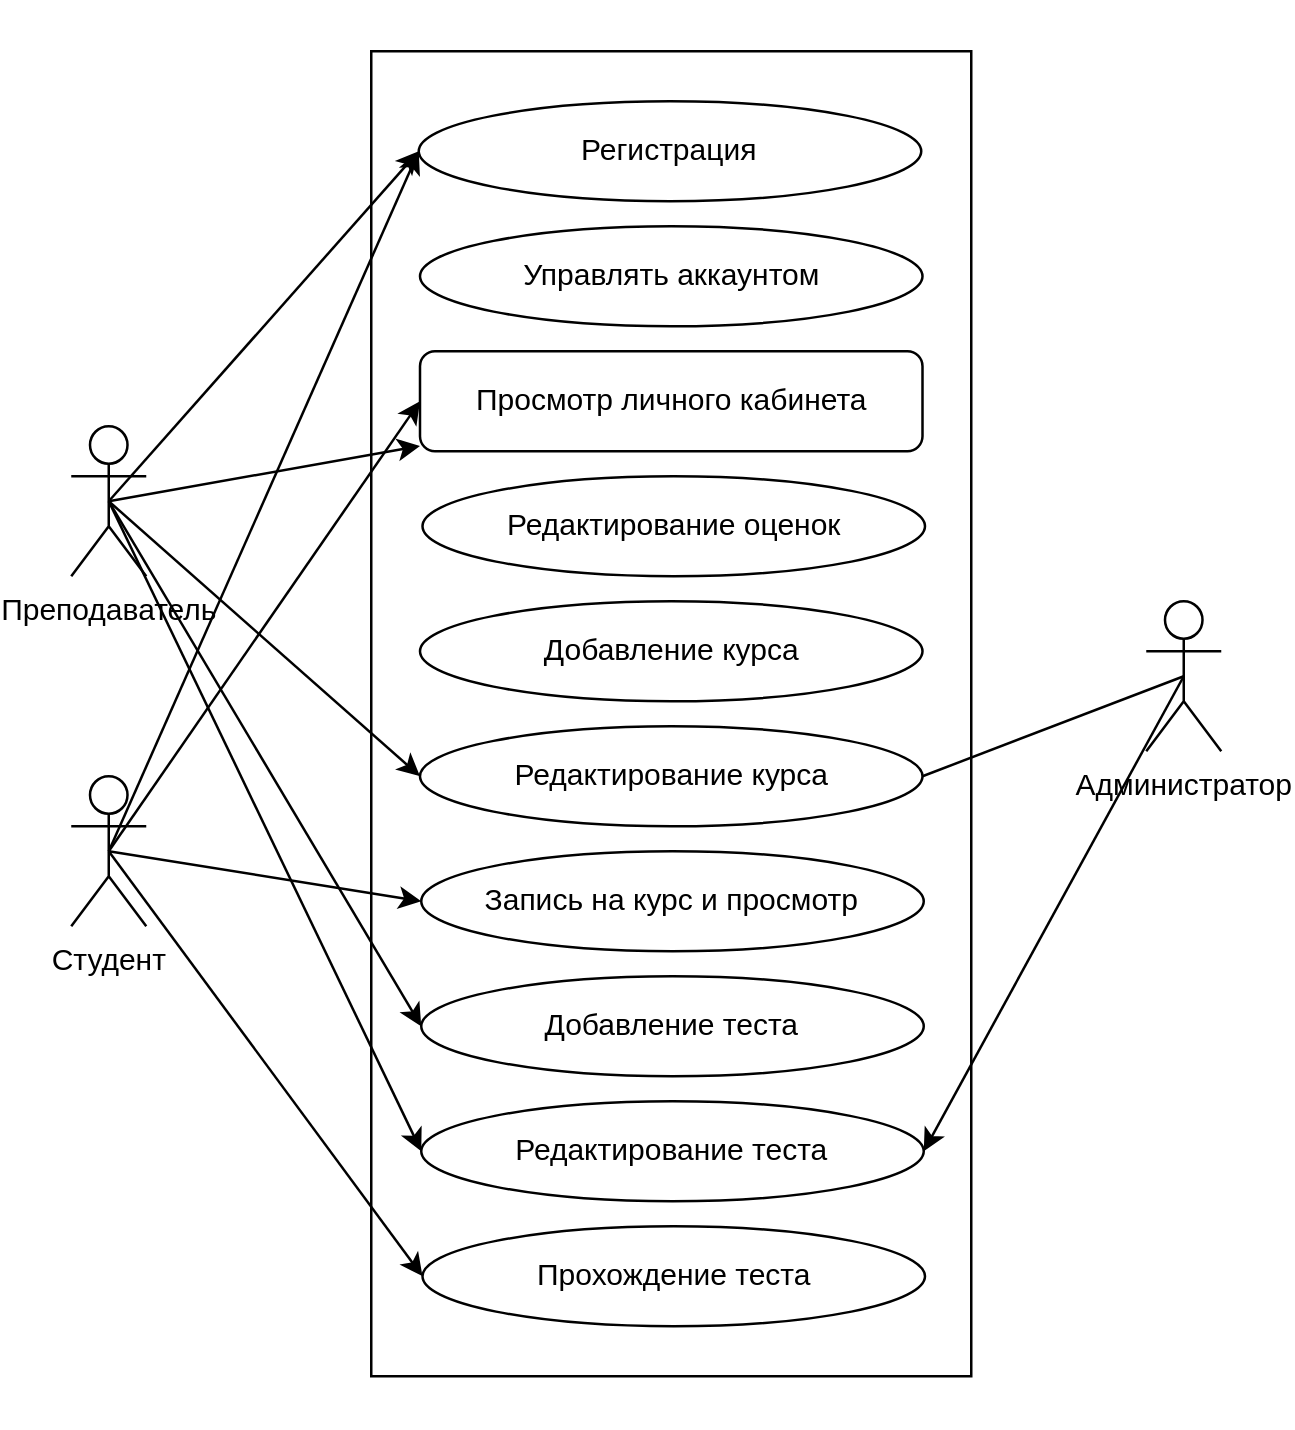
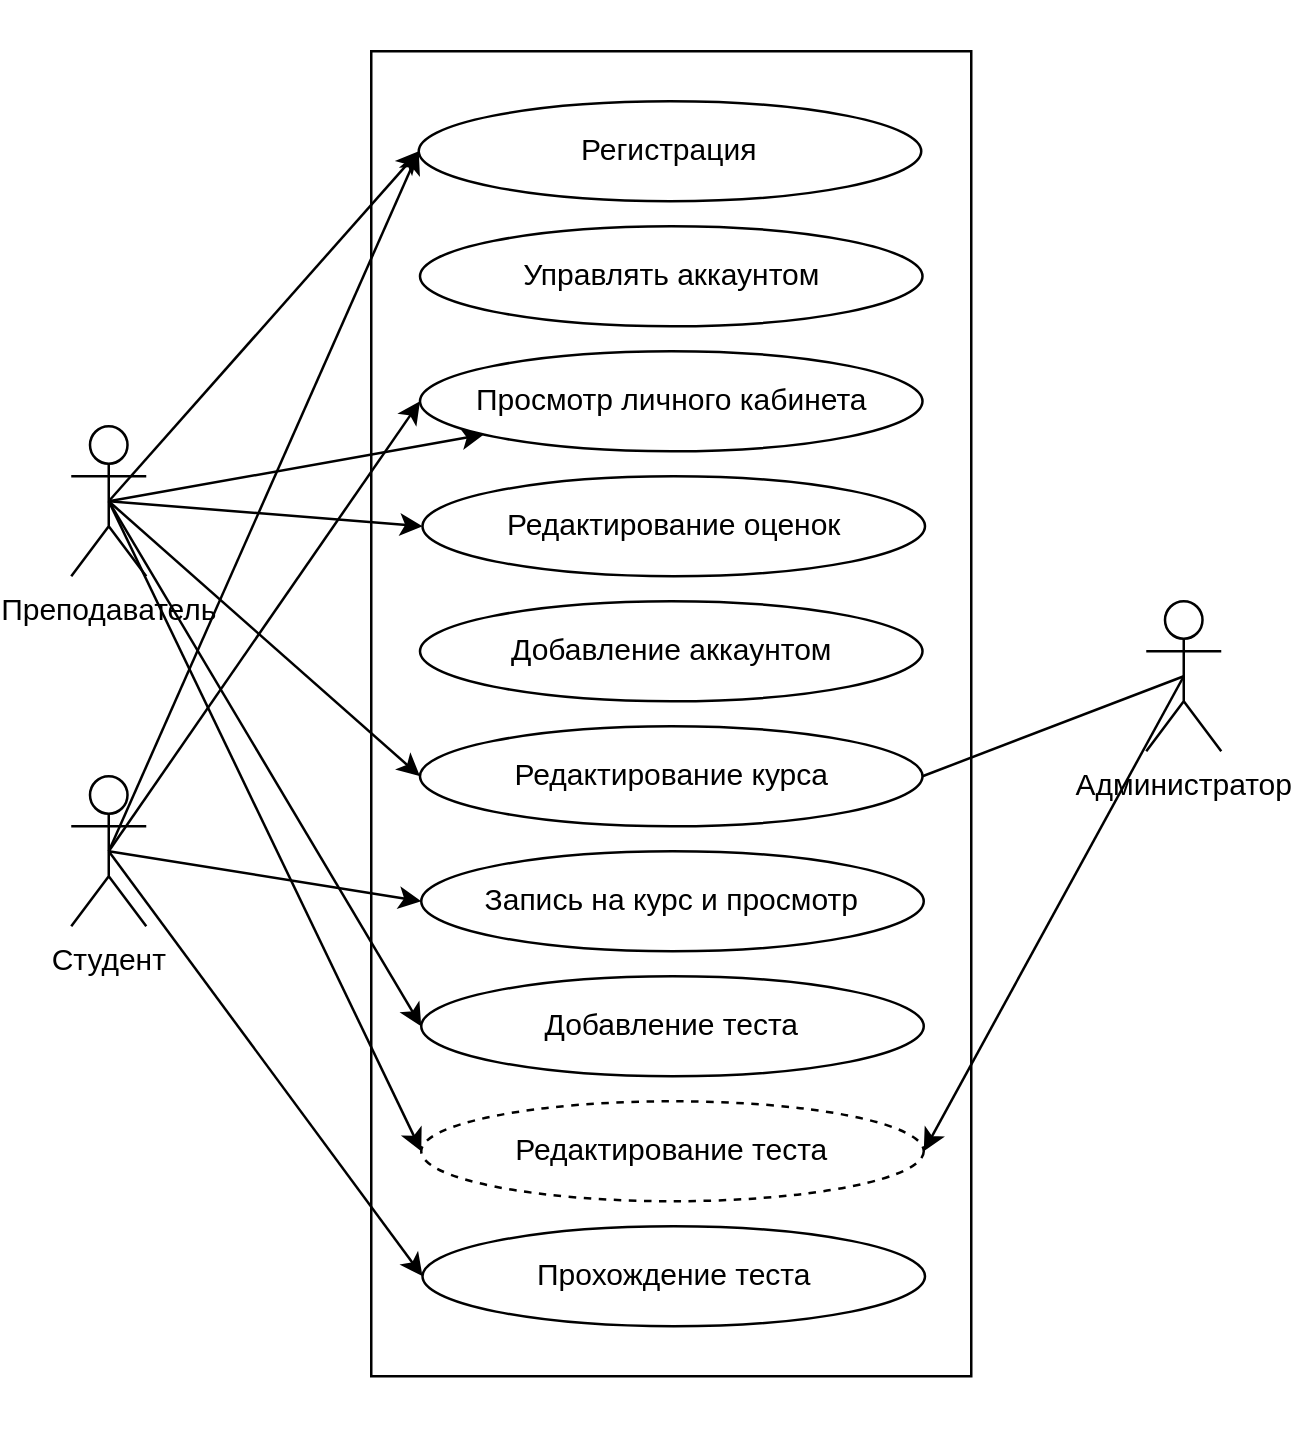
node "Просмотр личного кабинета": shape rounded rectangle -> ellipse
edge "Преподаватель" -> "Редактирование оценок": added
node "Добавление курса": label "Добавление курса" -> "Добавление аккаунтом"
node "Редактирование теста": style solid -> dashed
